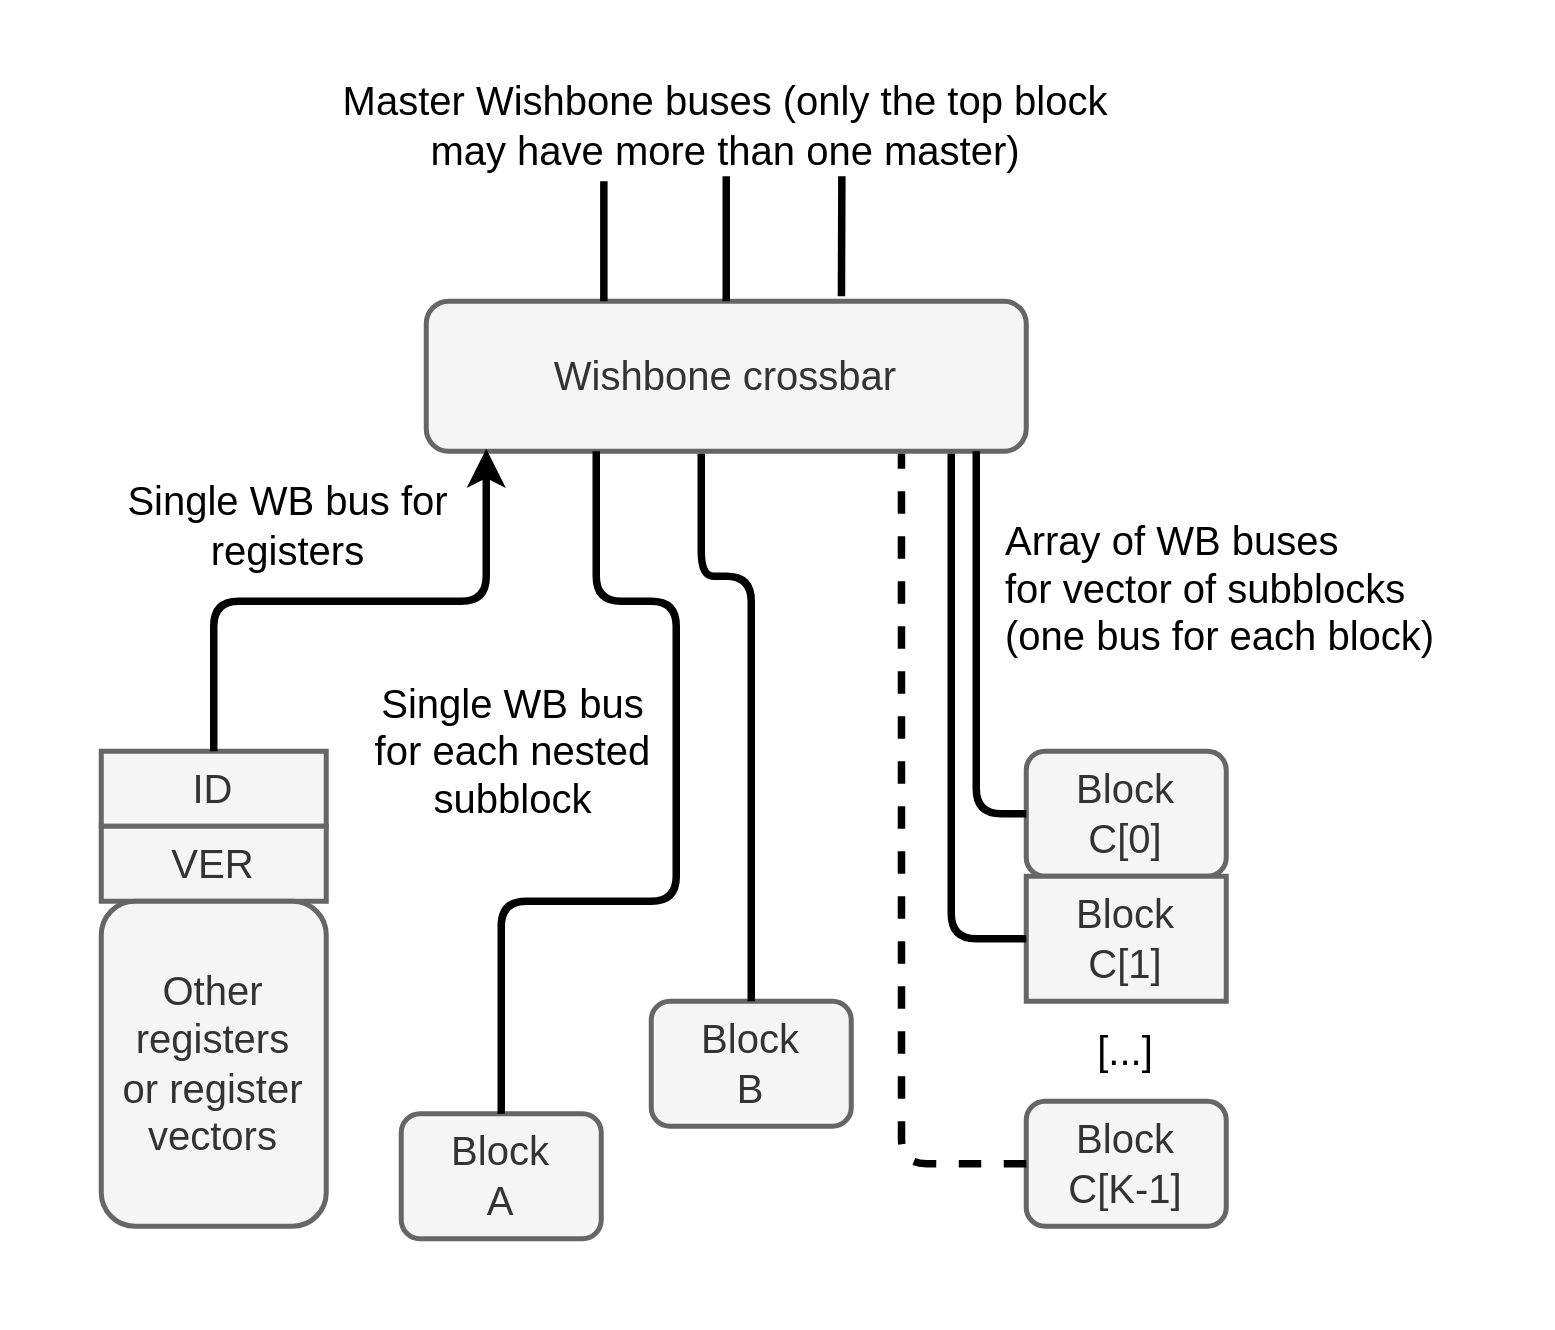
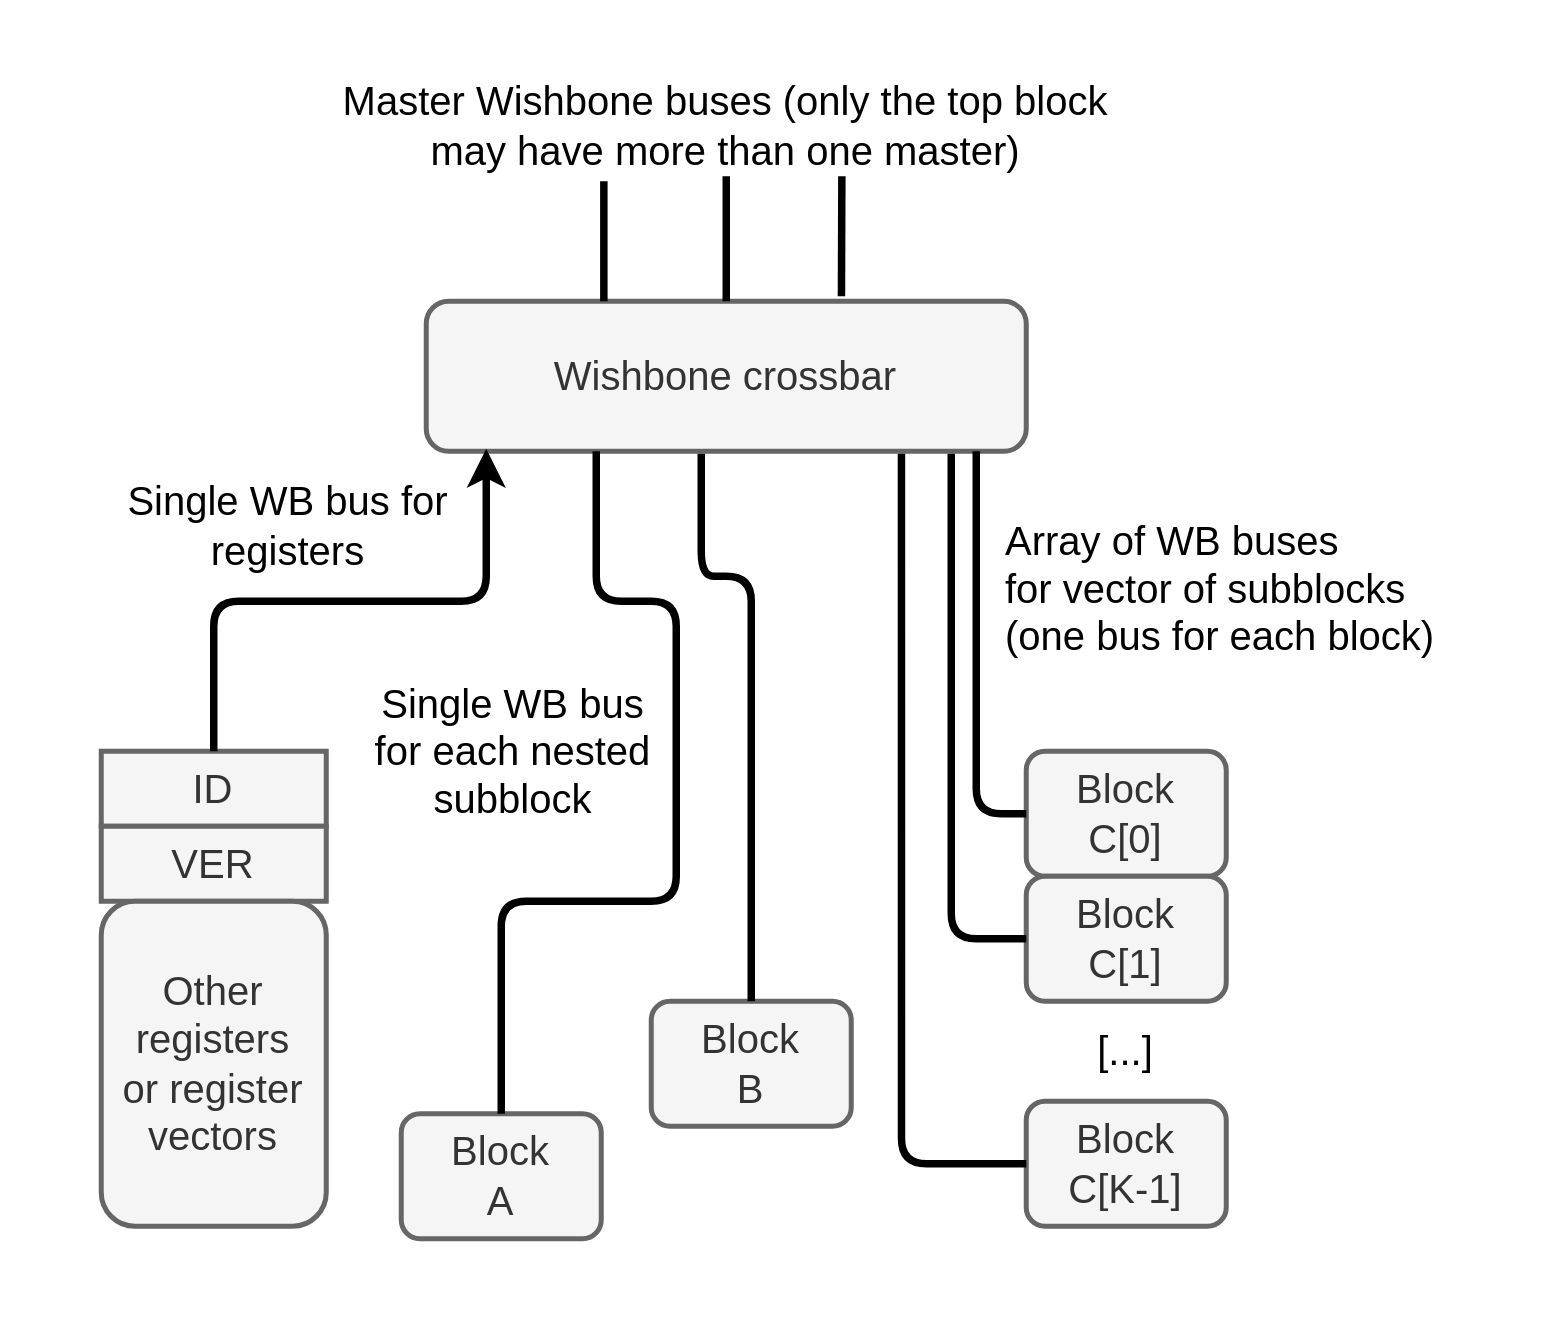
node "Block C[1]": shape rectangle -> rounded rectangle
edge "Wishbone crossbar" -- "Block C[K-1]": style dashed -> solid
